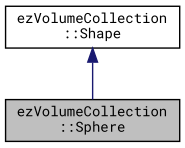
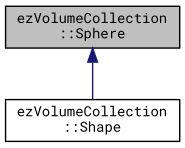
edge "ezVolumeCollection ::Sphere" -> "ezVolumeCollection ::Shape": reversed
